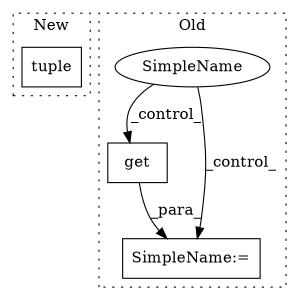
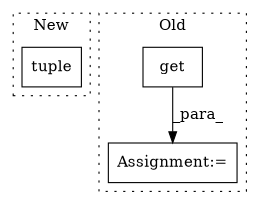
node "SimpleName": removed
node "SimpleName:=": label "SimpleName:=" -> "Assignment:="
